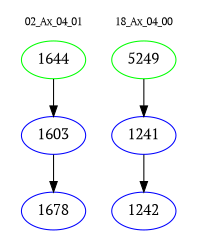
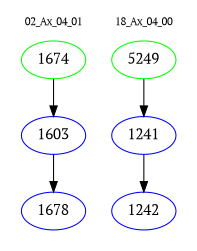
node "1644": label "1644" -> "1674"
